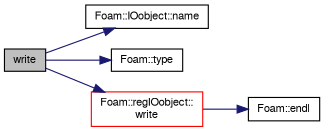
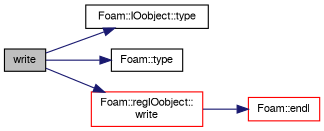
node "Foam::IOobject::name": label "Foam::IOobject::name" -> "Foam::IOobject::type"
node "Foam::endl": color black -> red
